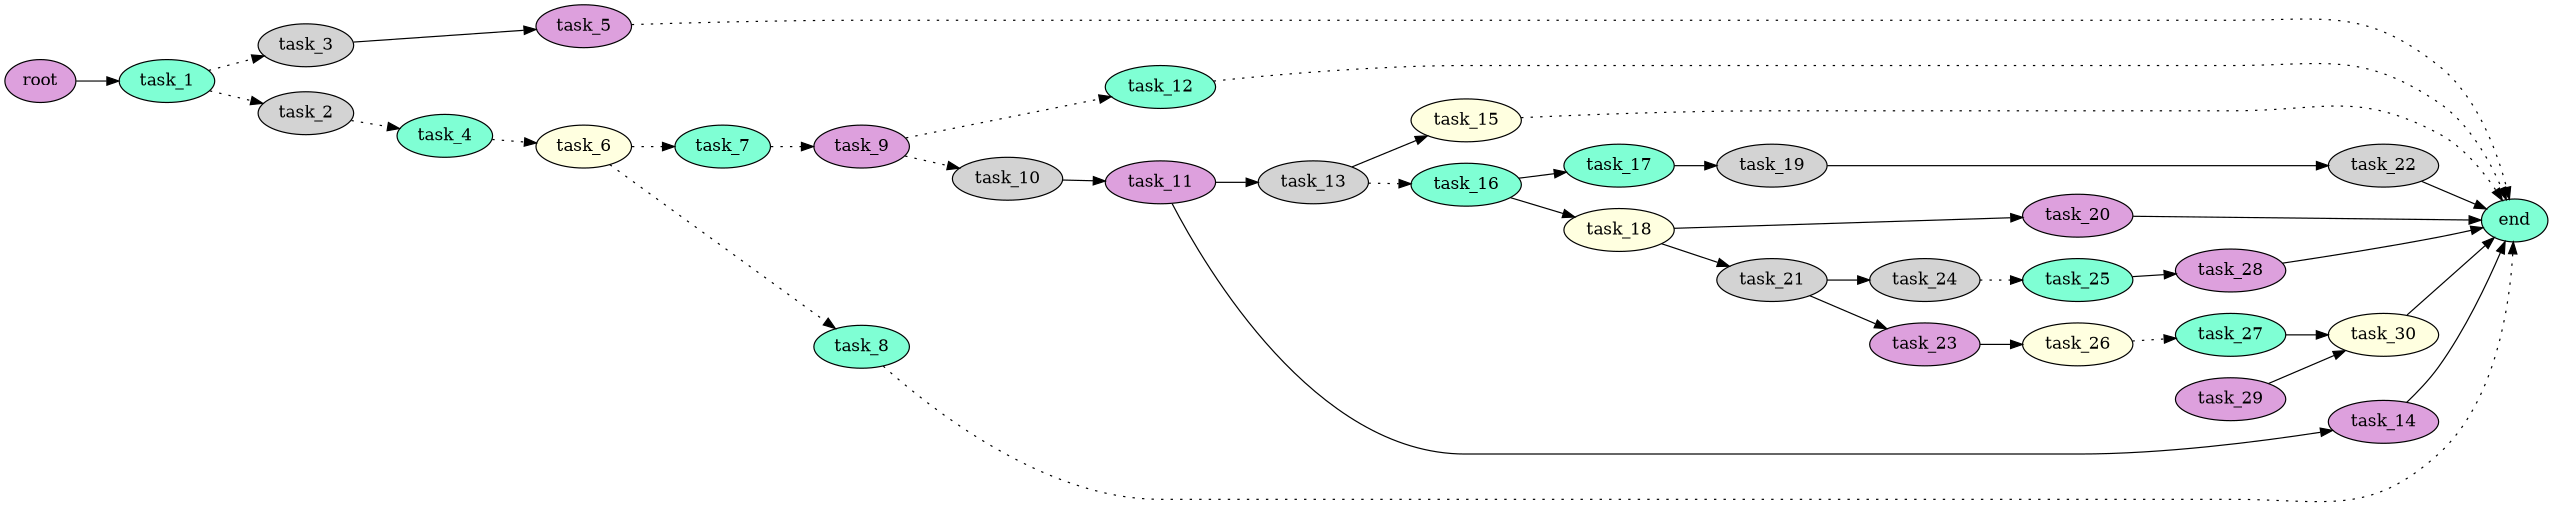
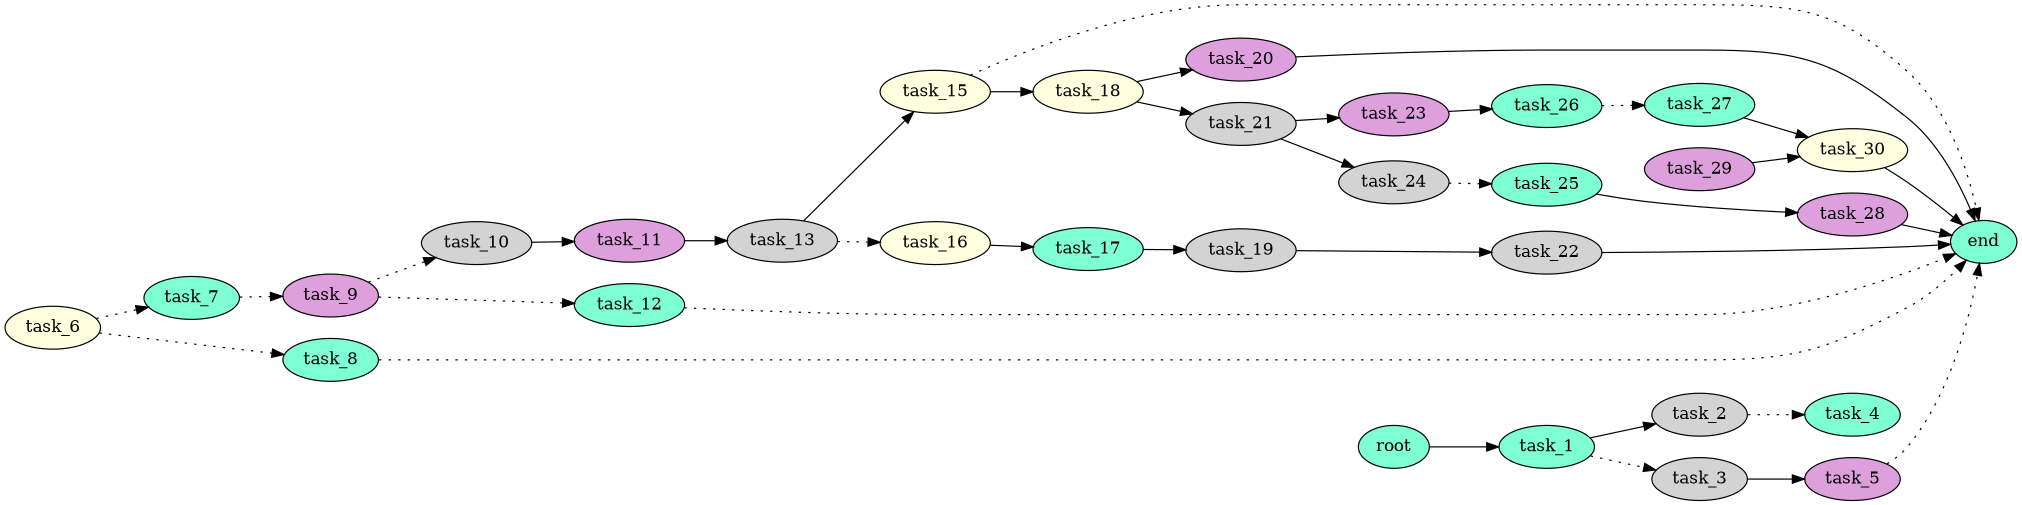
node "root": fillcolor plum -> aquamarine
edge "task_1" -> "task_2": style dotted -> solid
edge "task_4" -> "task_6": removed
node "task_16": fillcolor aquamarine -> lightyellow
edge "task_16" -> "task_18": now "task_15" -> "task_18"
node "task_26": fillcolor lightyellow -> aquamarine
node "task_14": removed
